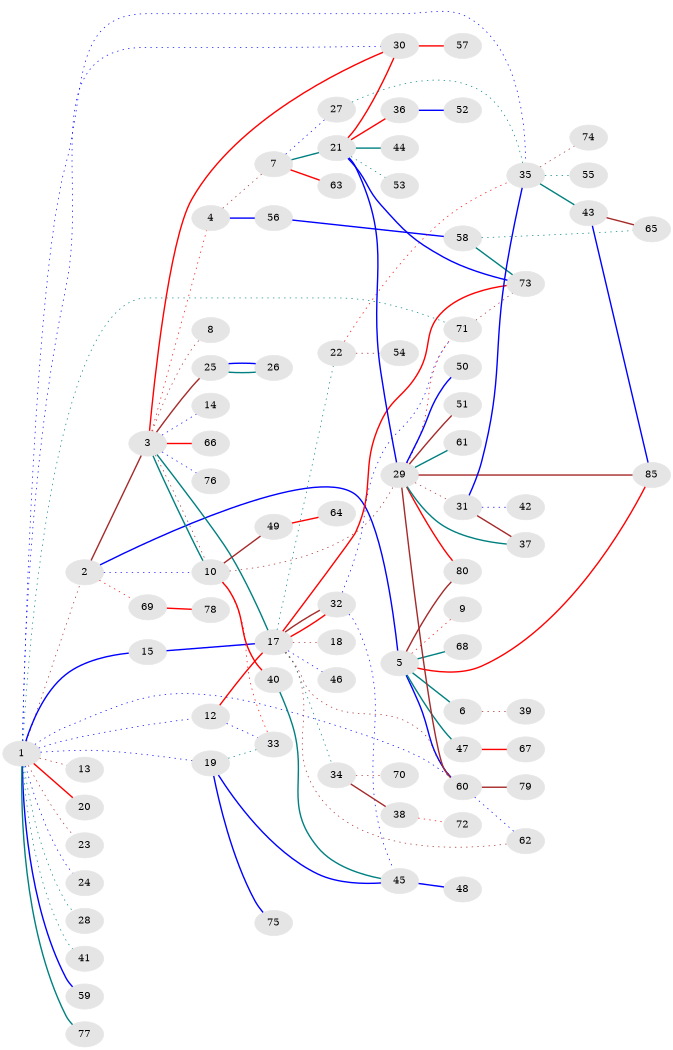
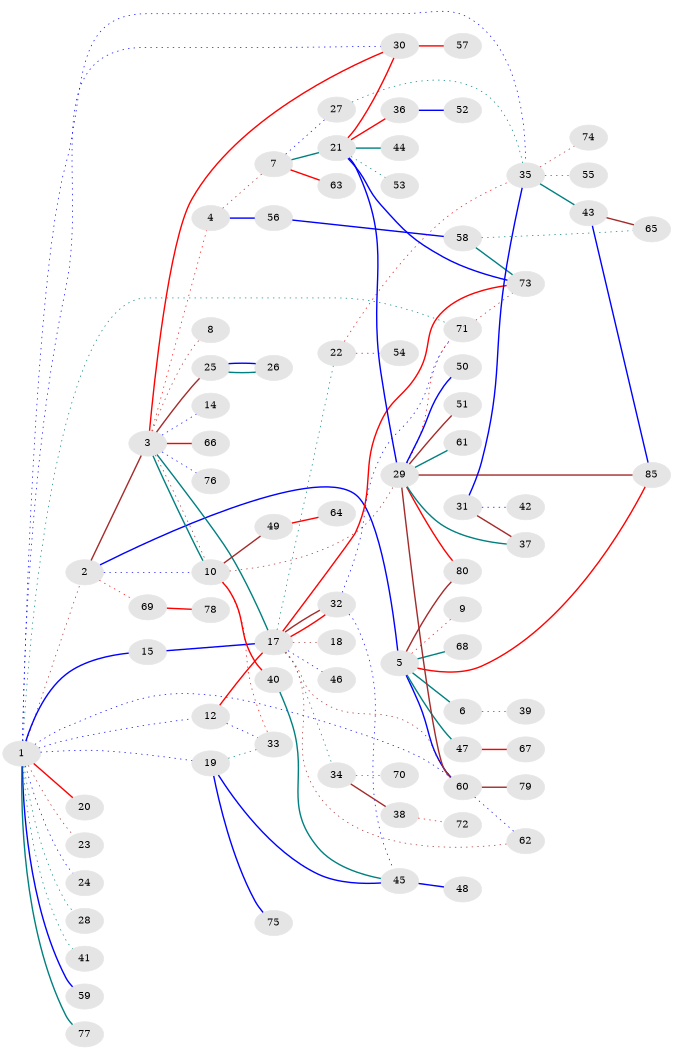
edge "29" -- "31": removed
node "13": removed
